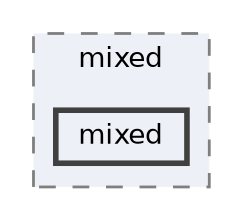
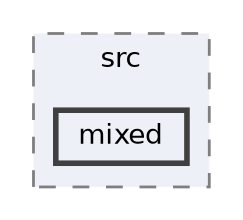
cluster "mixed": label "mixed" -> "src"
